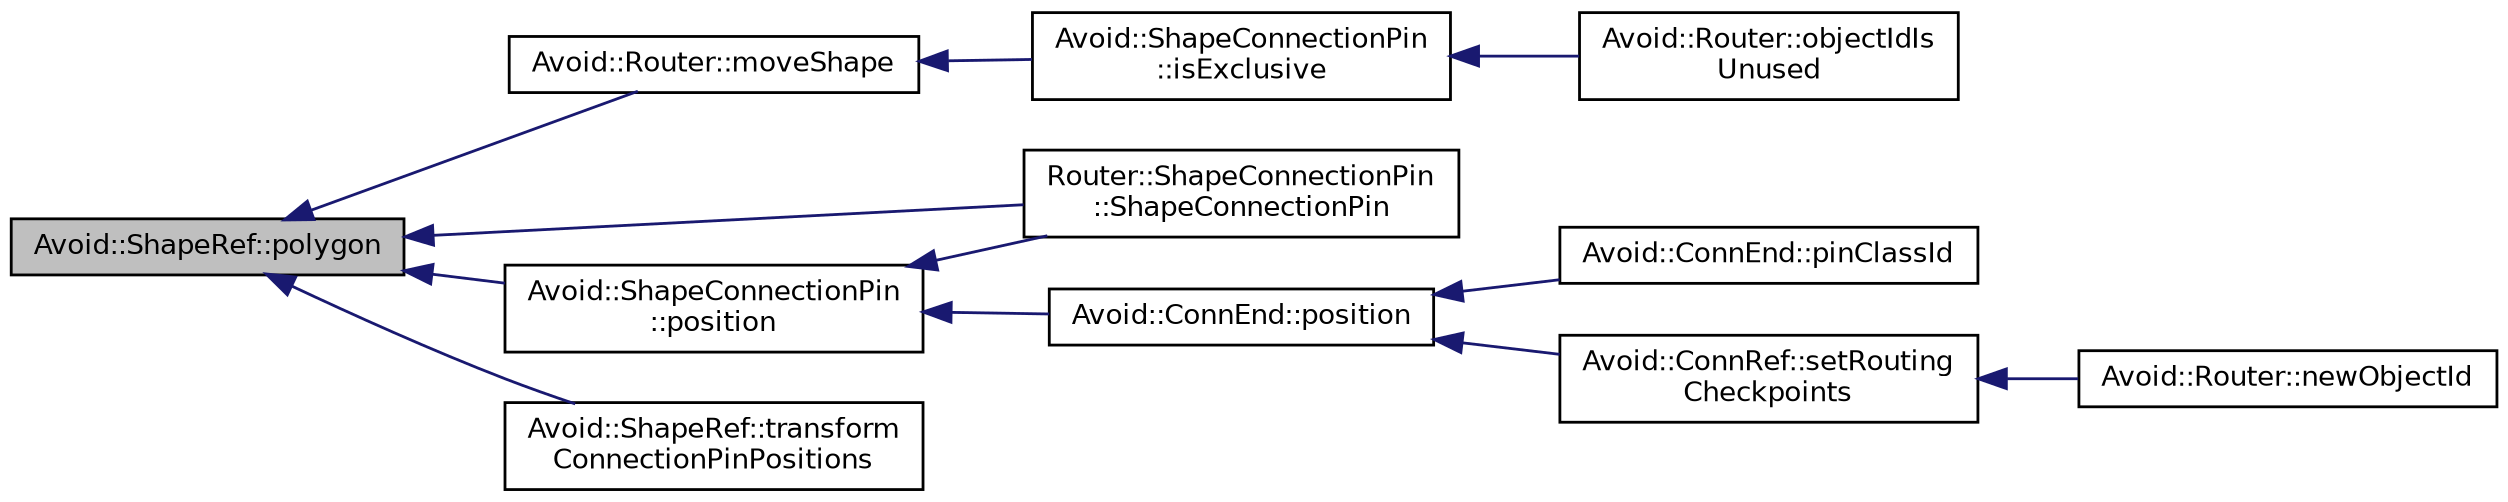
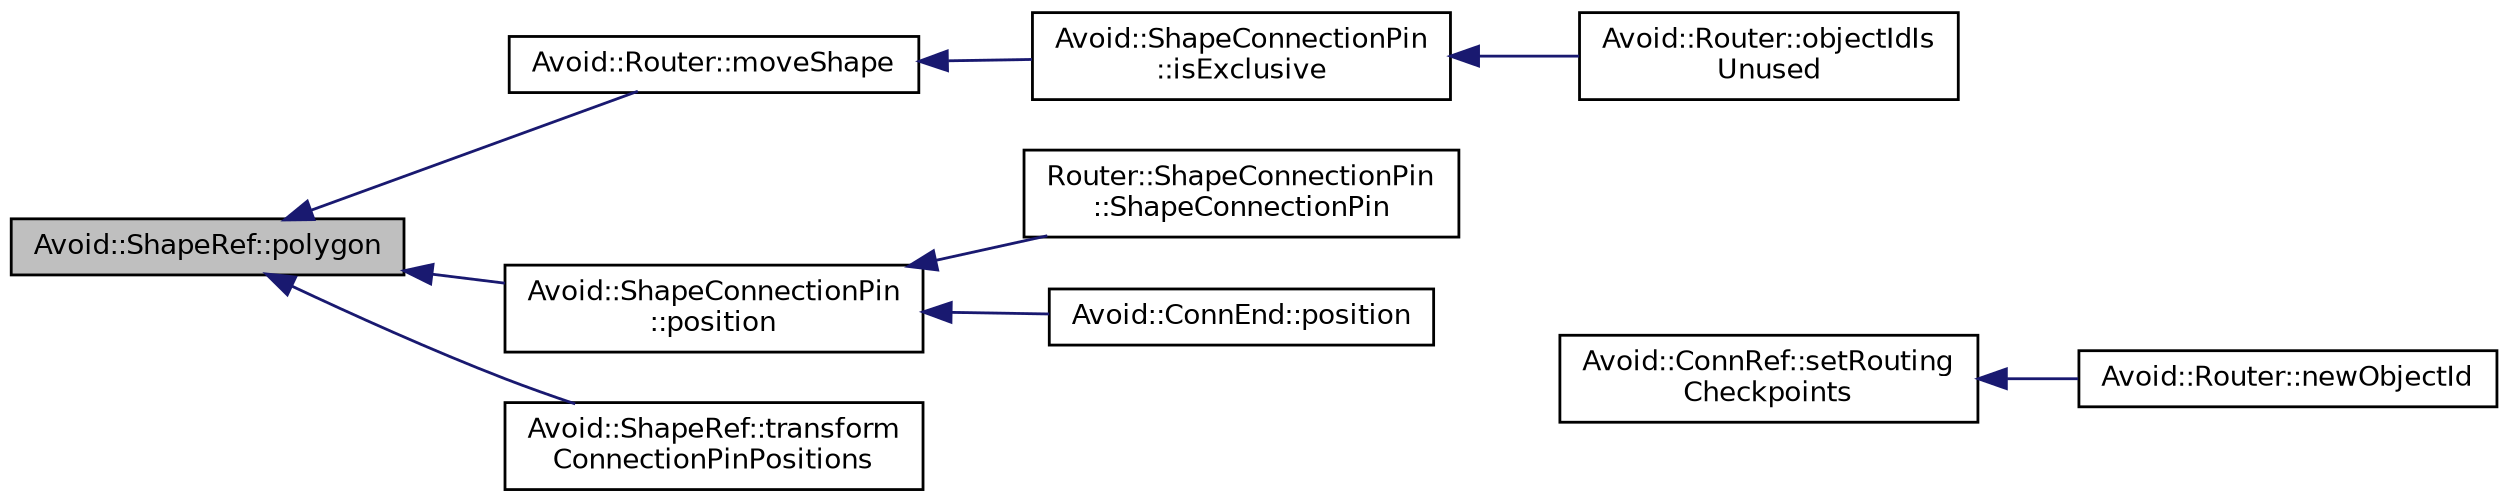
edge "Router::ShapeConnectionPin ::ShapeConnectionPin" -> "Avoid::ShapeRef::polygon": removed
node "Avoid::ConnEnd::pinClassId": removed
edge "Avoid::ConnRef::setRouting Checkpoints" -> "Avoid::ConnEnd::position": removed
